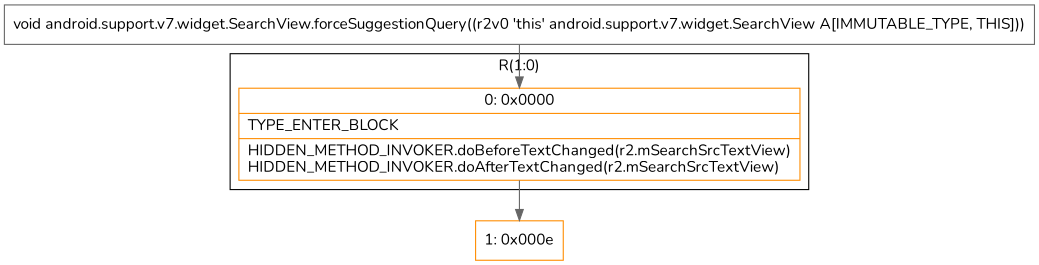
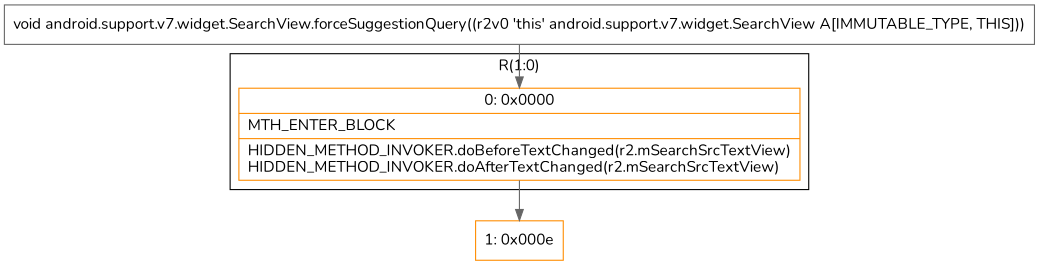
node "0: 0x0000": text "TYPE_ENTER_BLOCK" -> "MTH_ENTER_BLOCK"
